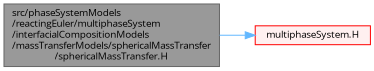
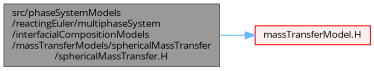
node "multiphaseSystem.H": label "multiphaseSystem.H" -> "massTransferModel.H"
